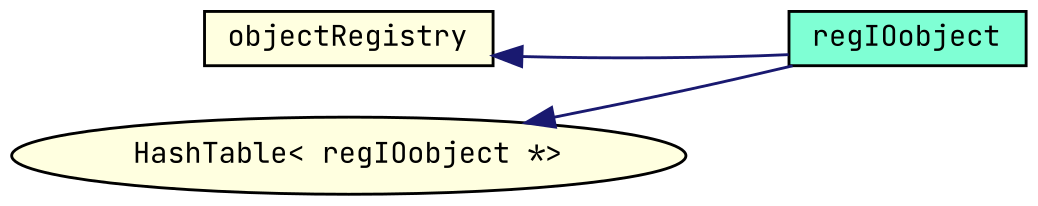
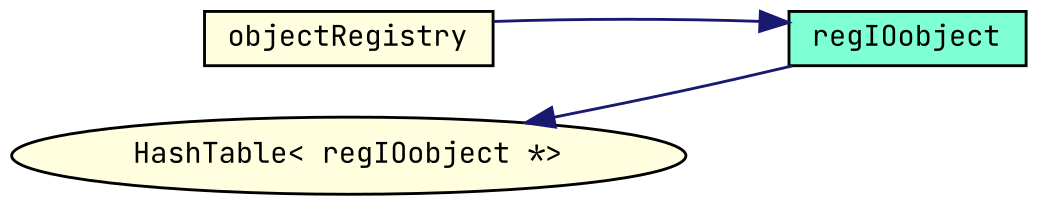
edge "regIOobject" -> "objectRegistry": reversed
